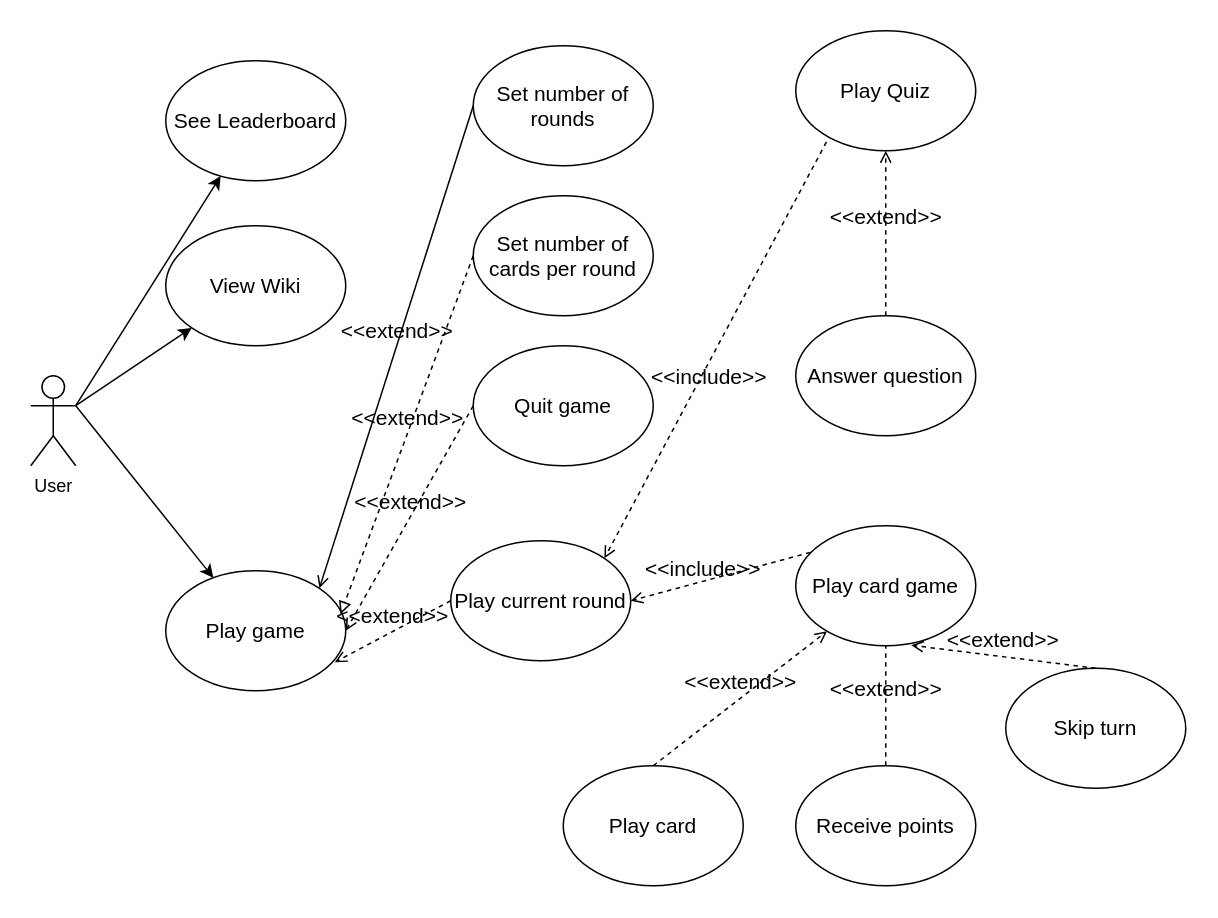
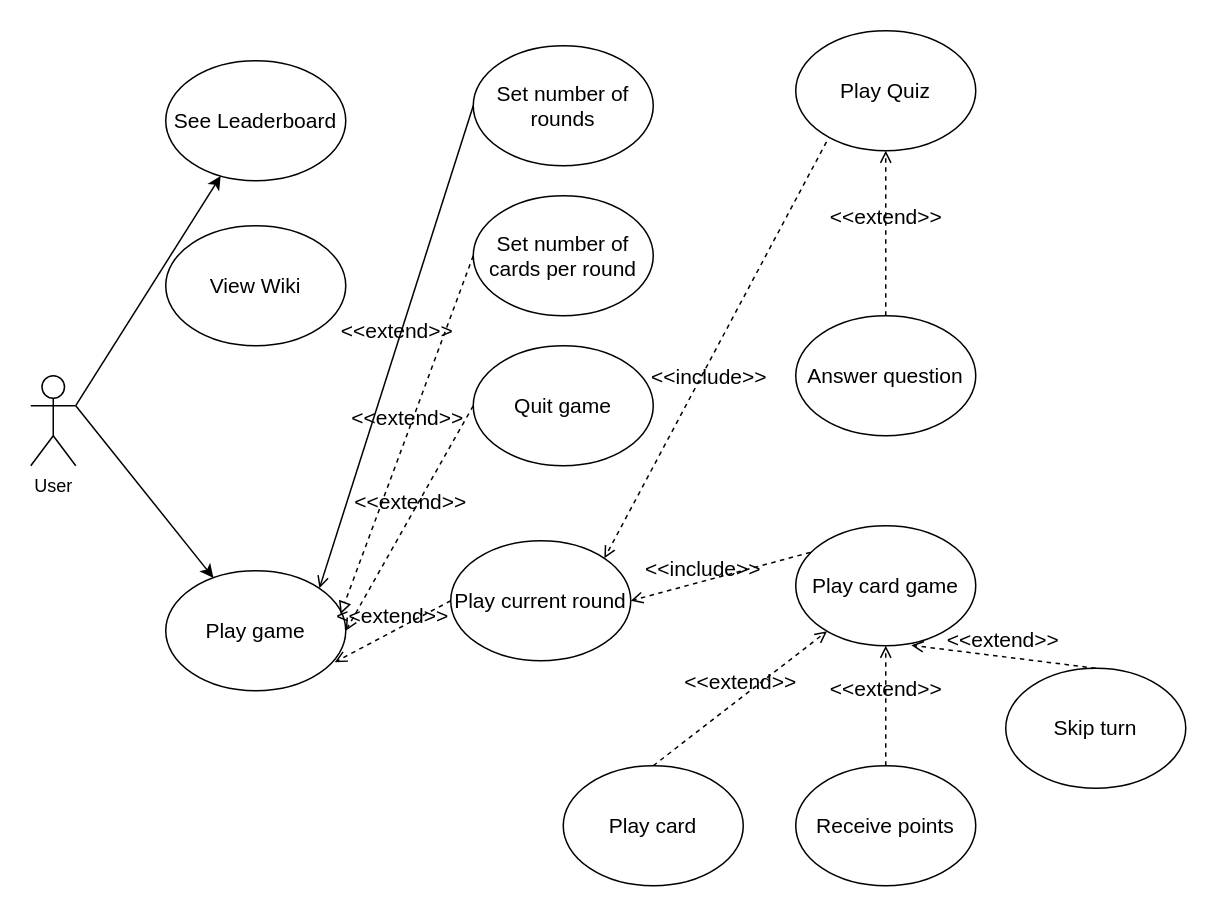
edge "User" -> "View Wiki": removed
edge "Play card game" -- "Receive points": arrowhead none -> open
